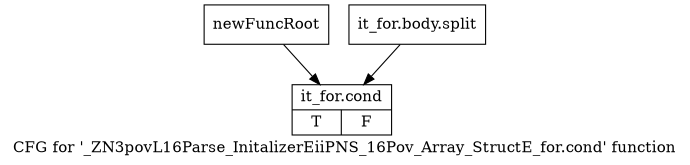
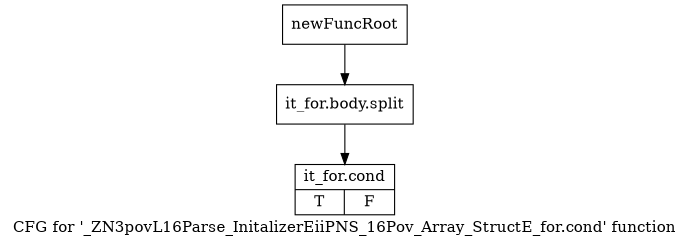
edge "newFuncRoot" -> "it_for.cond": now "newFuncRoot" -> "it_for.body.split"
